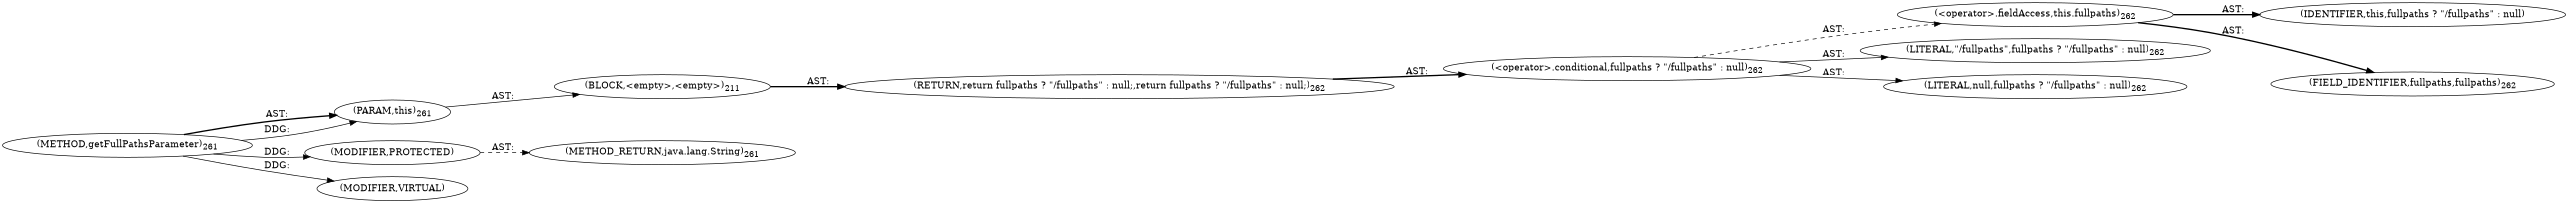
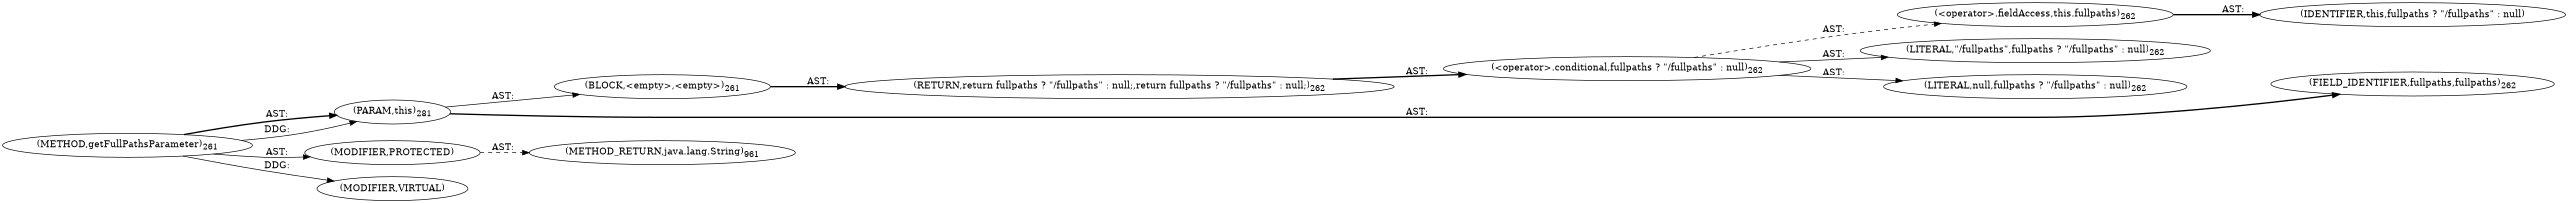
edge "(<operator>.fieldAccess,this.fullpaths)" -> "(FIELD_IDENTIFIER,fullpaths,fullpaths)": now "(PARAM,this)" -> "(FIELD_IDENTIFIER,fullpaths,fullpaths)"
node "(BLOCK,<empty>,<empty>)": text "211" -> "261"
node "(PARAM,this)": text "261" -> "281"
edge "(METHOD,getFullPathsParameter)" -> "(MODIFIER,PROTECTED)": label "DDG: " -> "AST: "
node "(METHOD_RETURN,java.lang.String)": text "261" -> "961"
